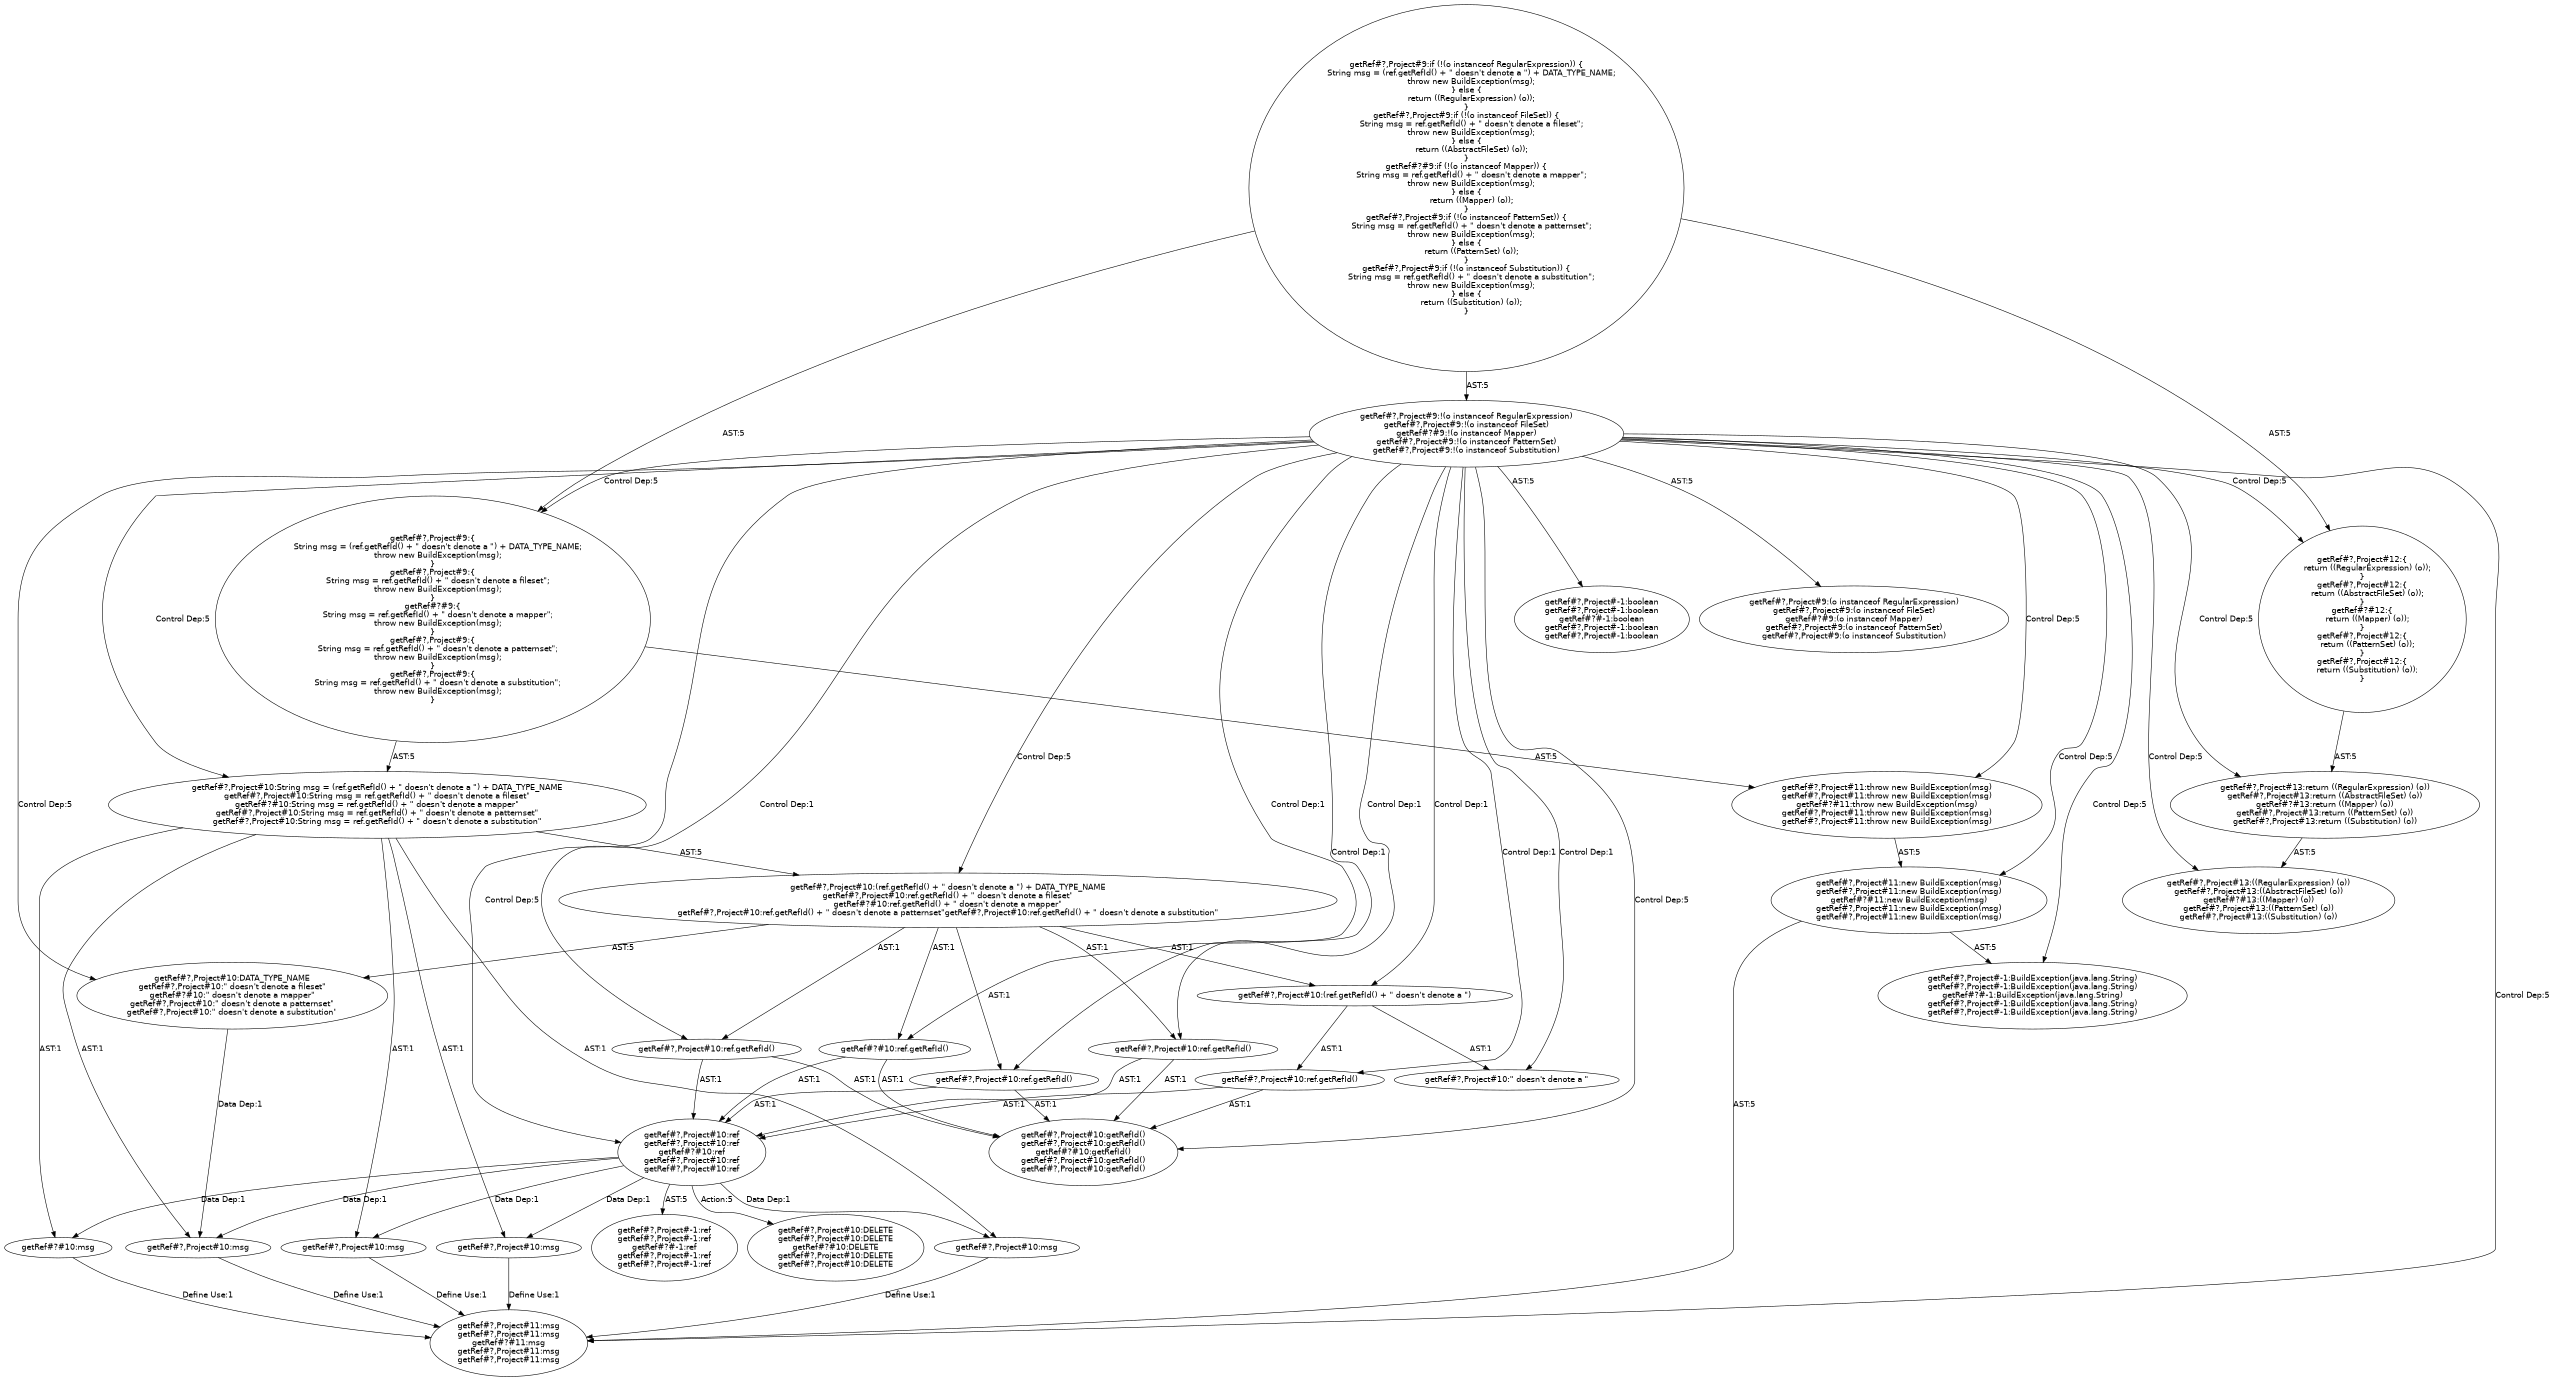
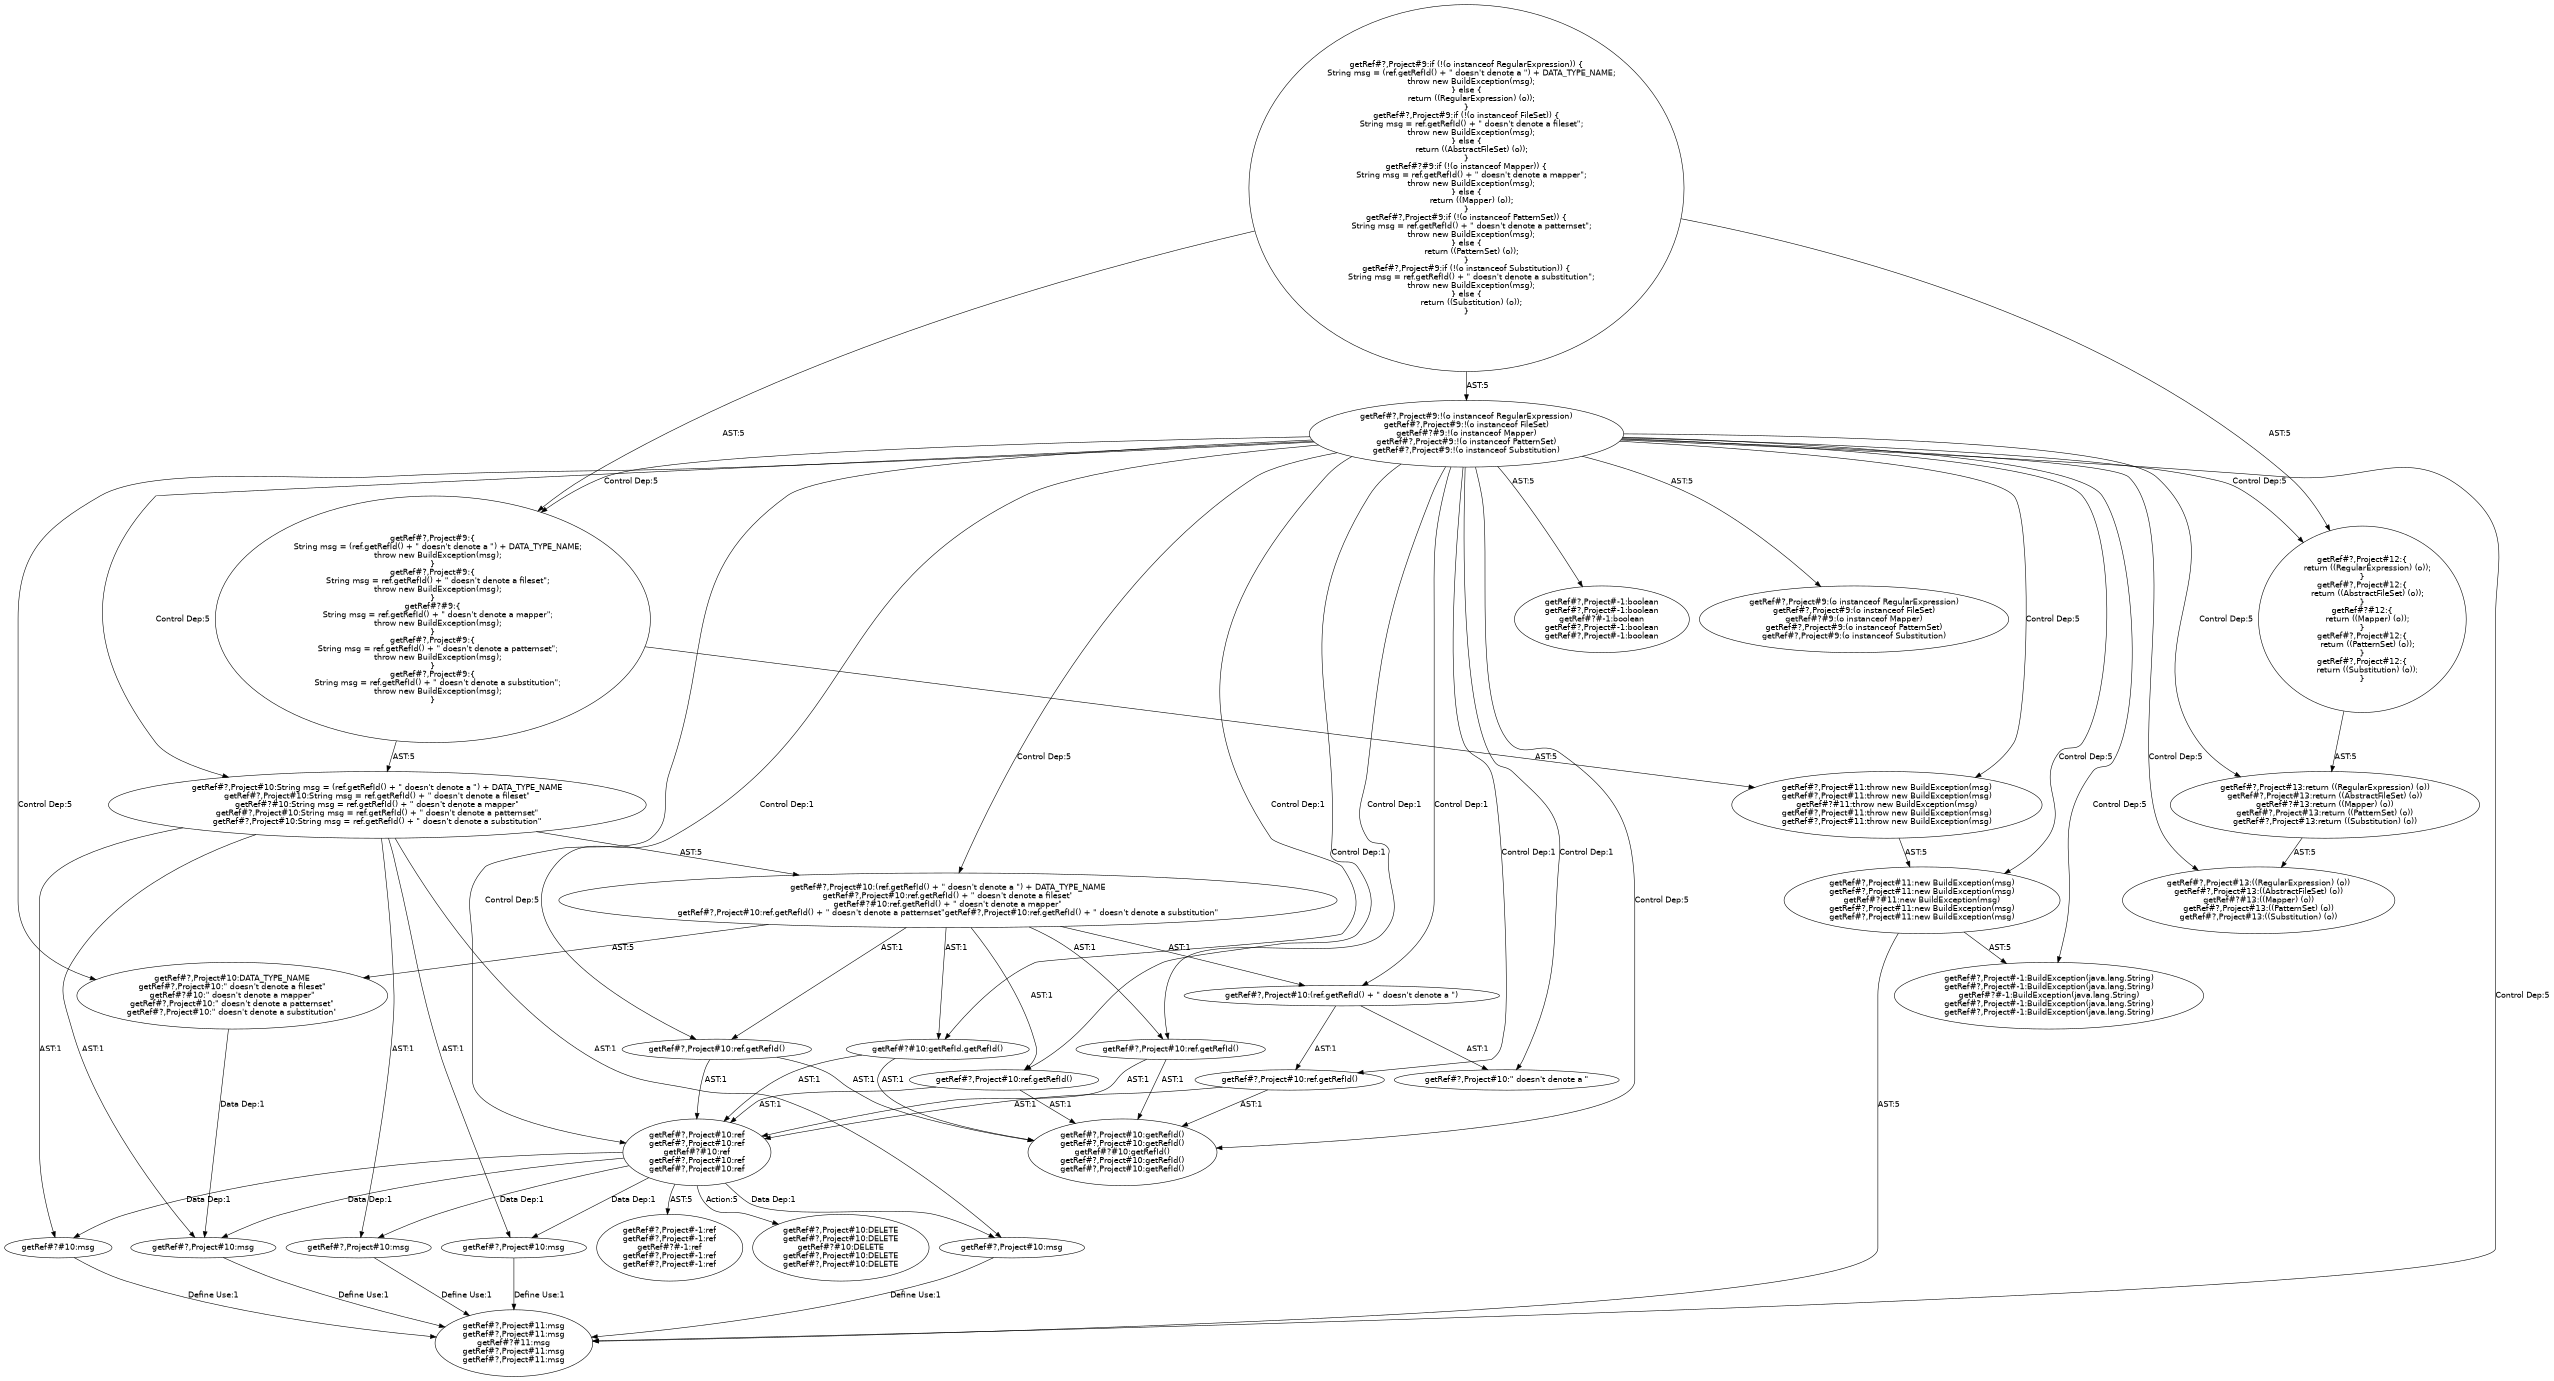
node "getRef#?#10:ref.getRefId()": label "getRef#?#10:ref.getRefId()" -> "getRef#?#10:getRefId.getRefId()"
